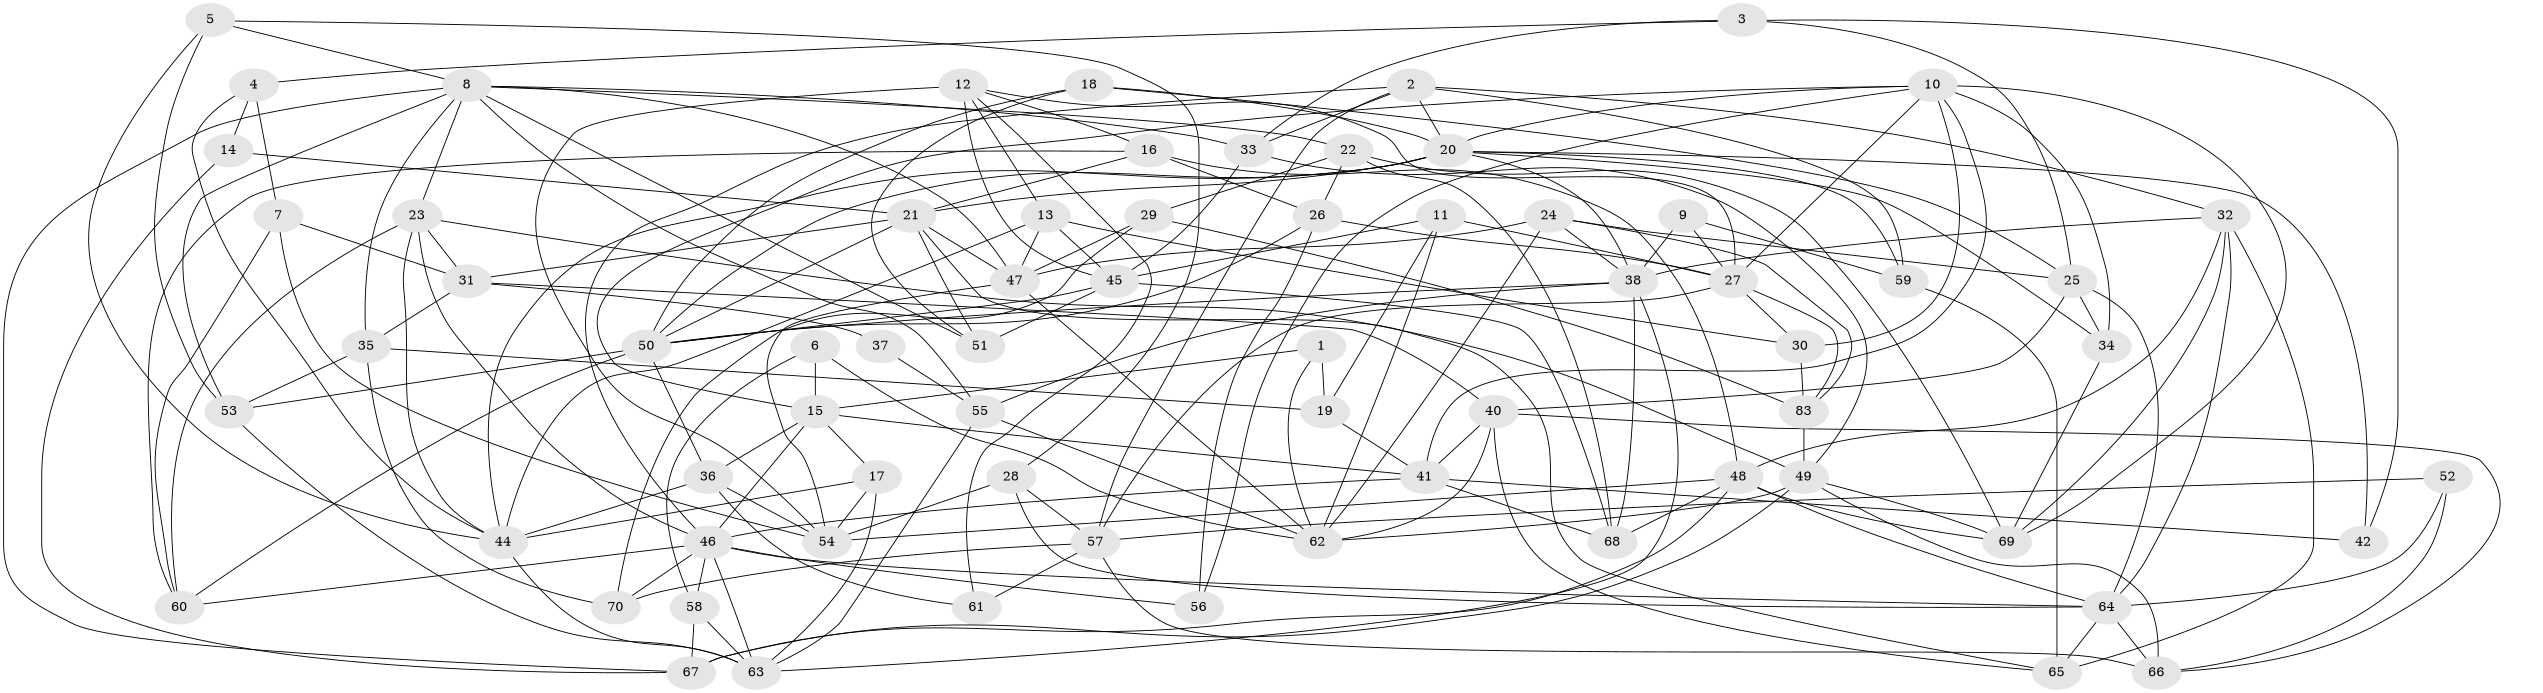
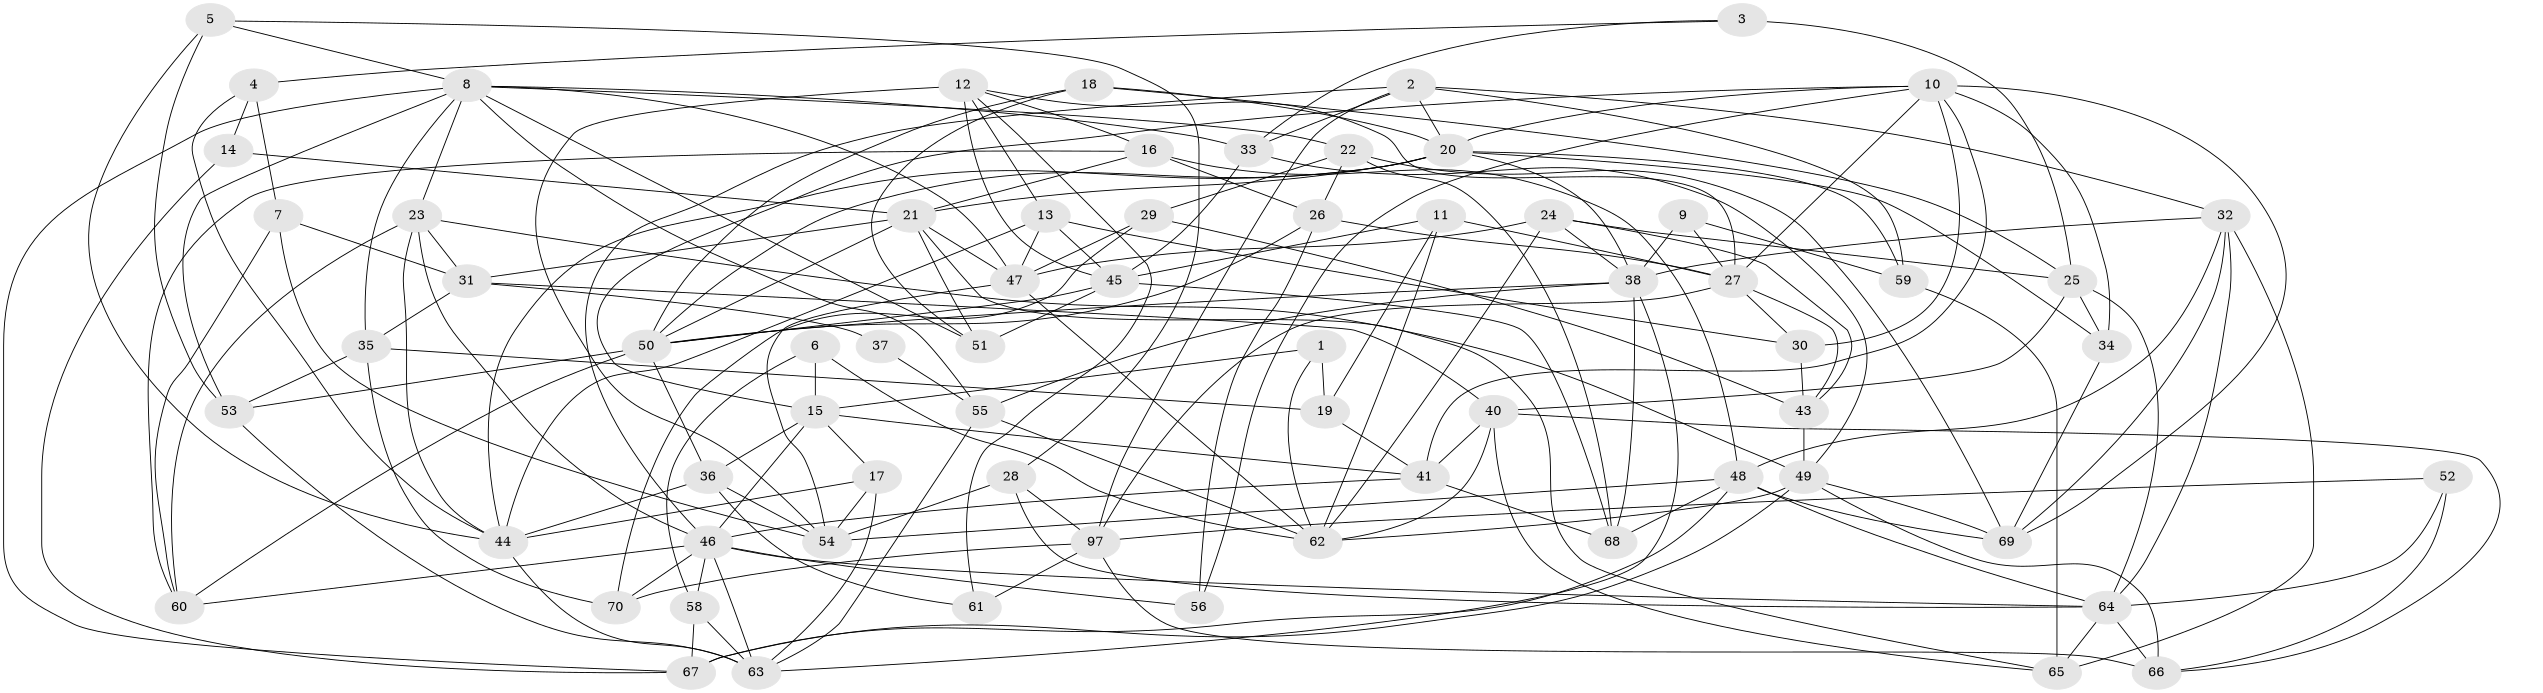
node "83": label "83" -> "43"
node "57": label "57" -> "97"
node "42": removed
